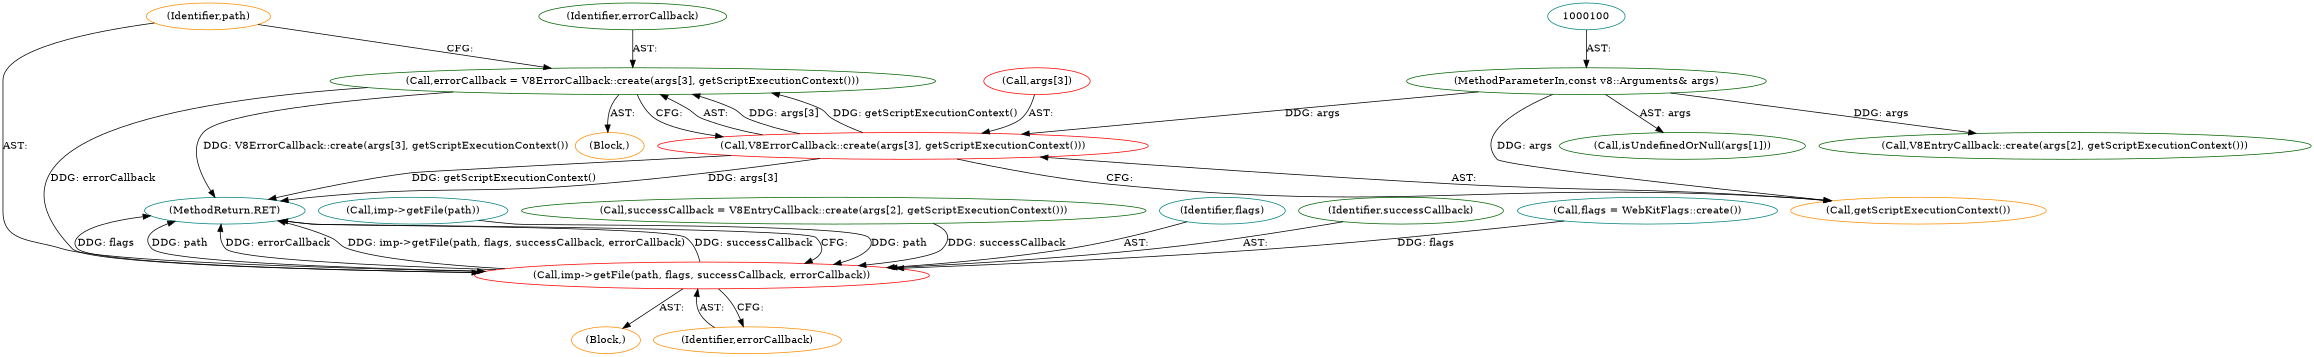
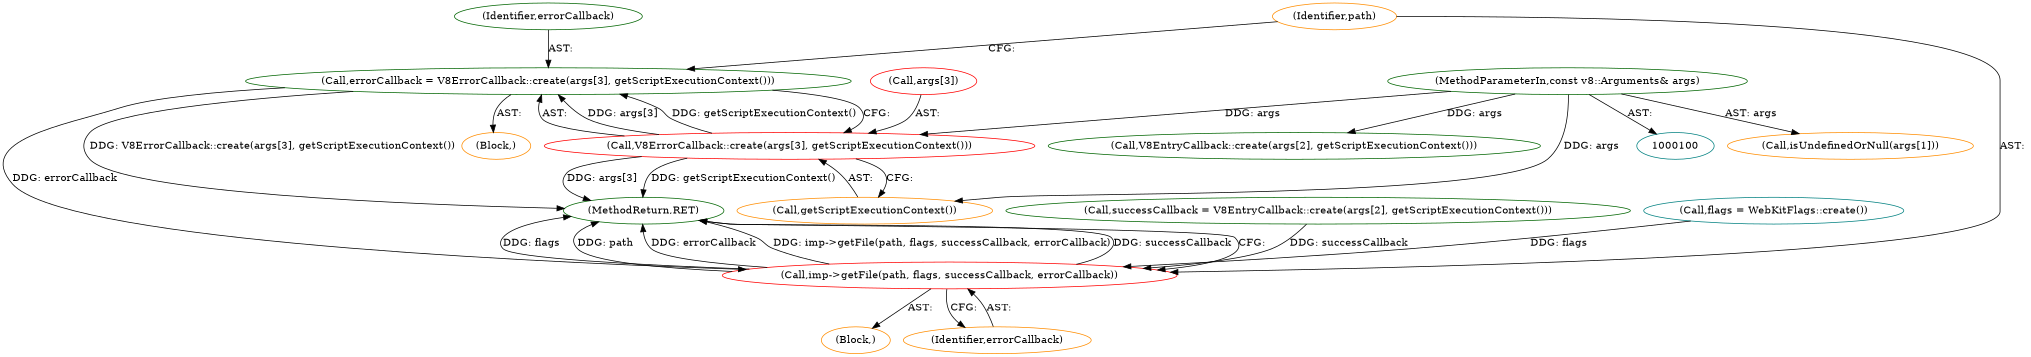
edge "1000100" -> "(MethodParameterIn,const v8::Arguments& args)": reversed
node "(Call,isUndefinedOrNull(args[1]))": color darkgreen -> darkorange
node "(MethodReturn,RET)": color teal -> darkgreen
node "(Call,imp->getFile(path))": removed
node "(Identifier,flags)": removed
node "(Identifier,successCallback)": removed
